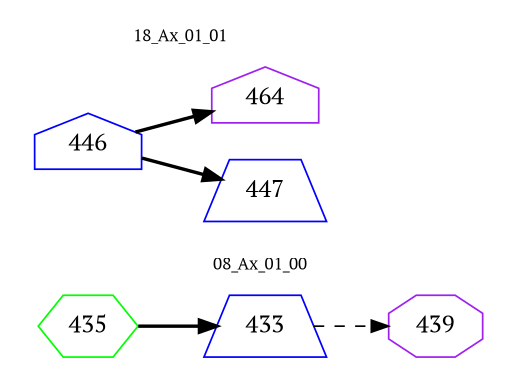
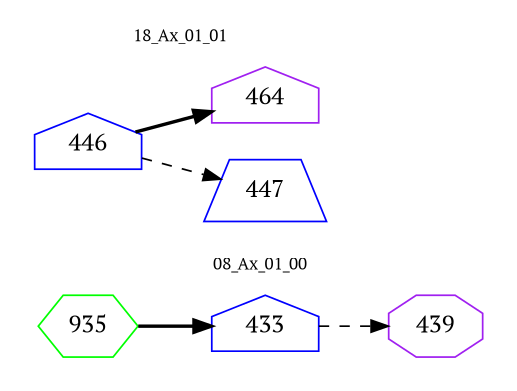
edge "446" -> "447": style bold -> dashed
node "435": label "435" -> "935"
node "433": shape trapezium -> house
